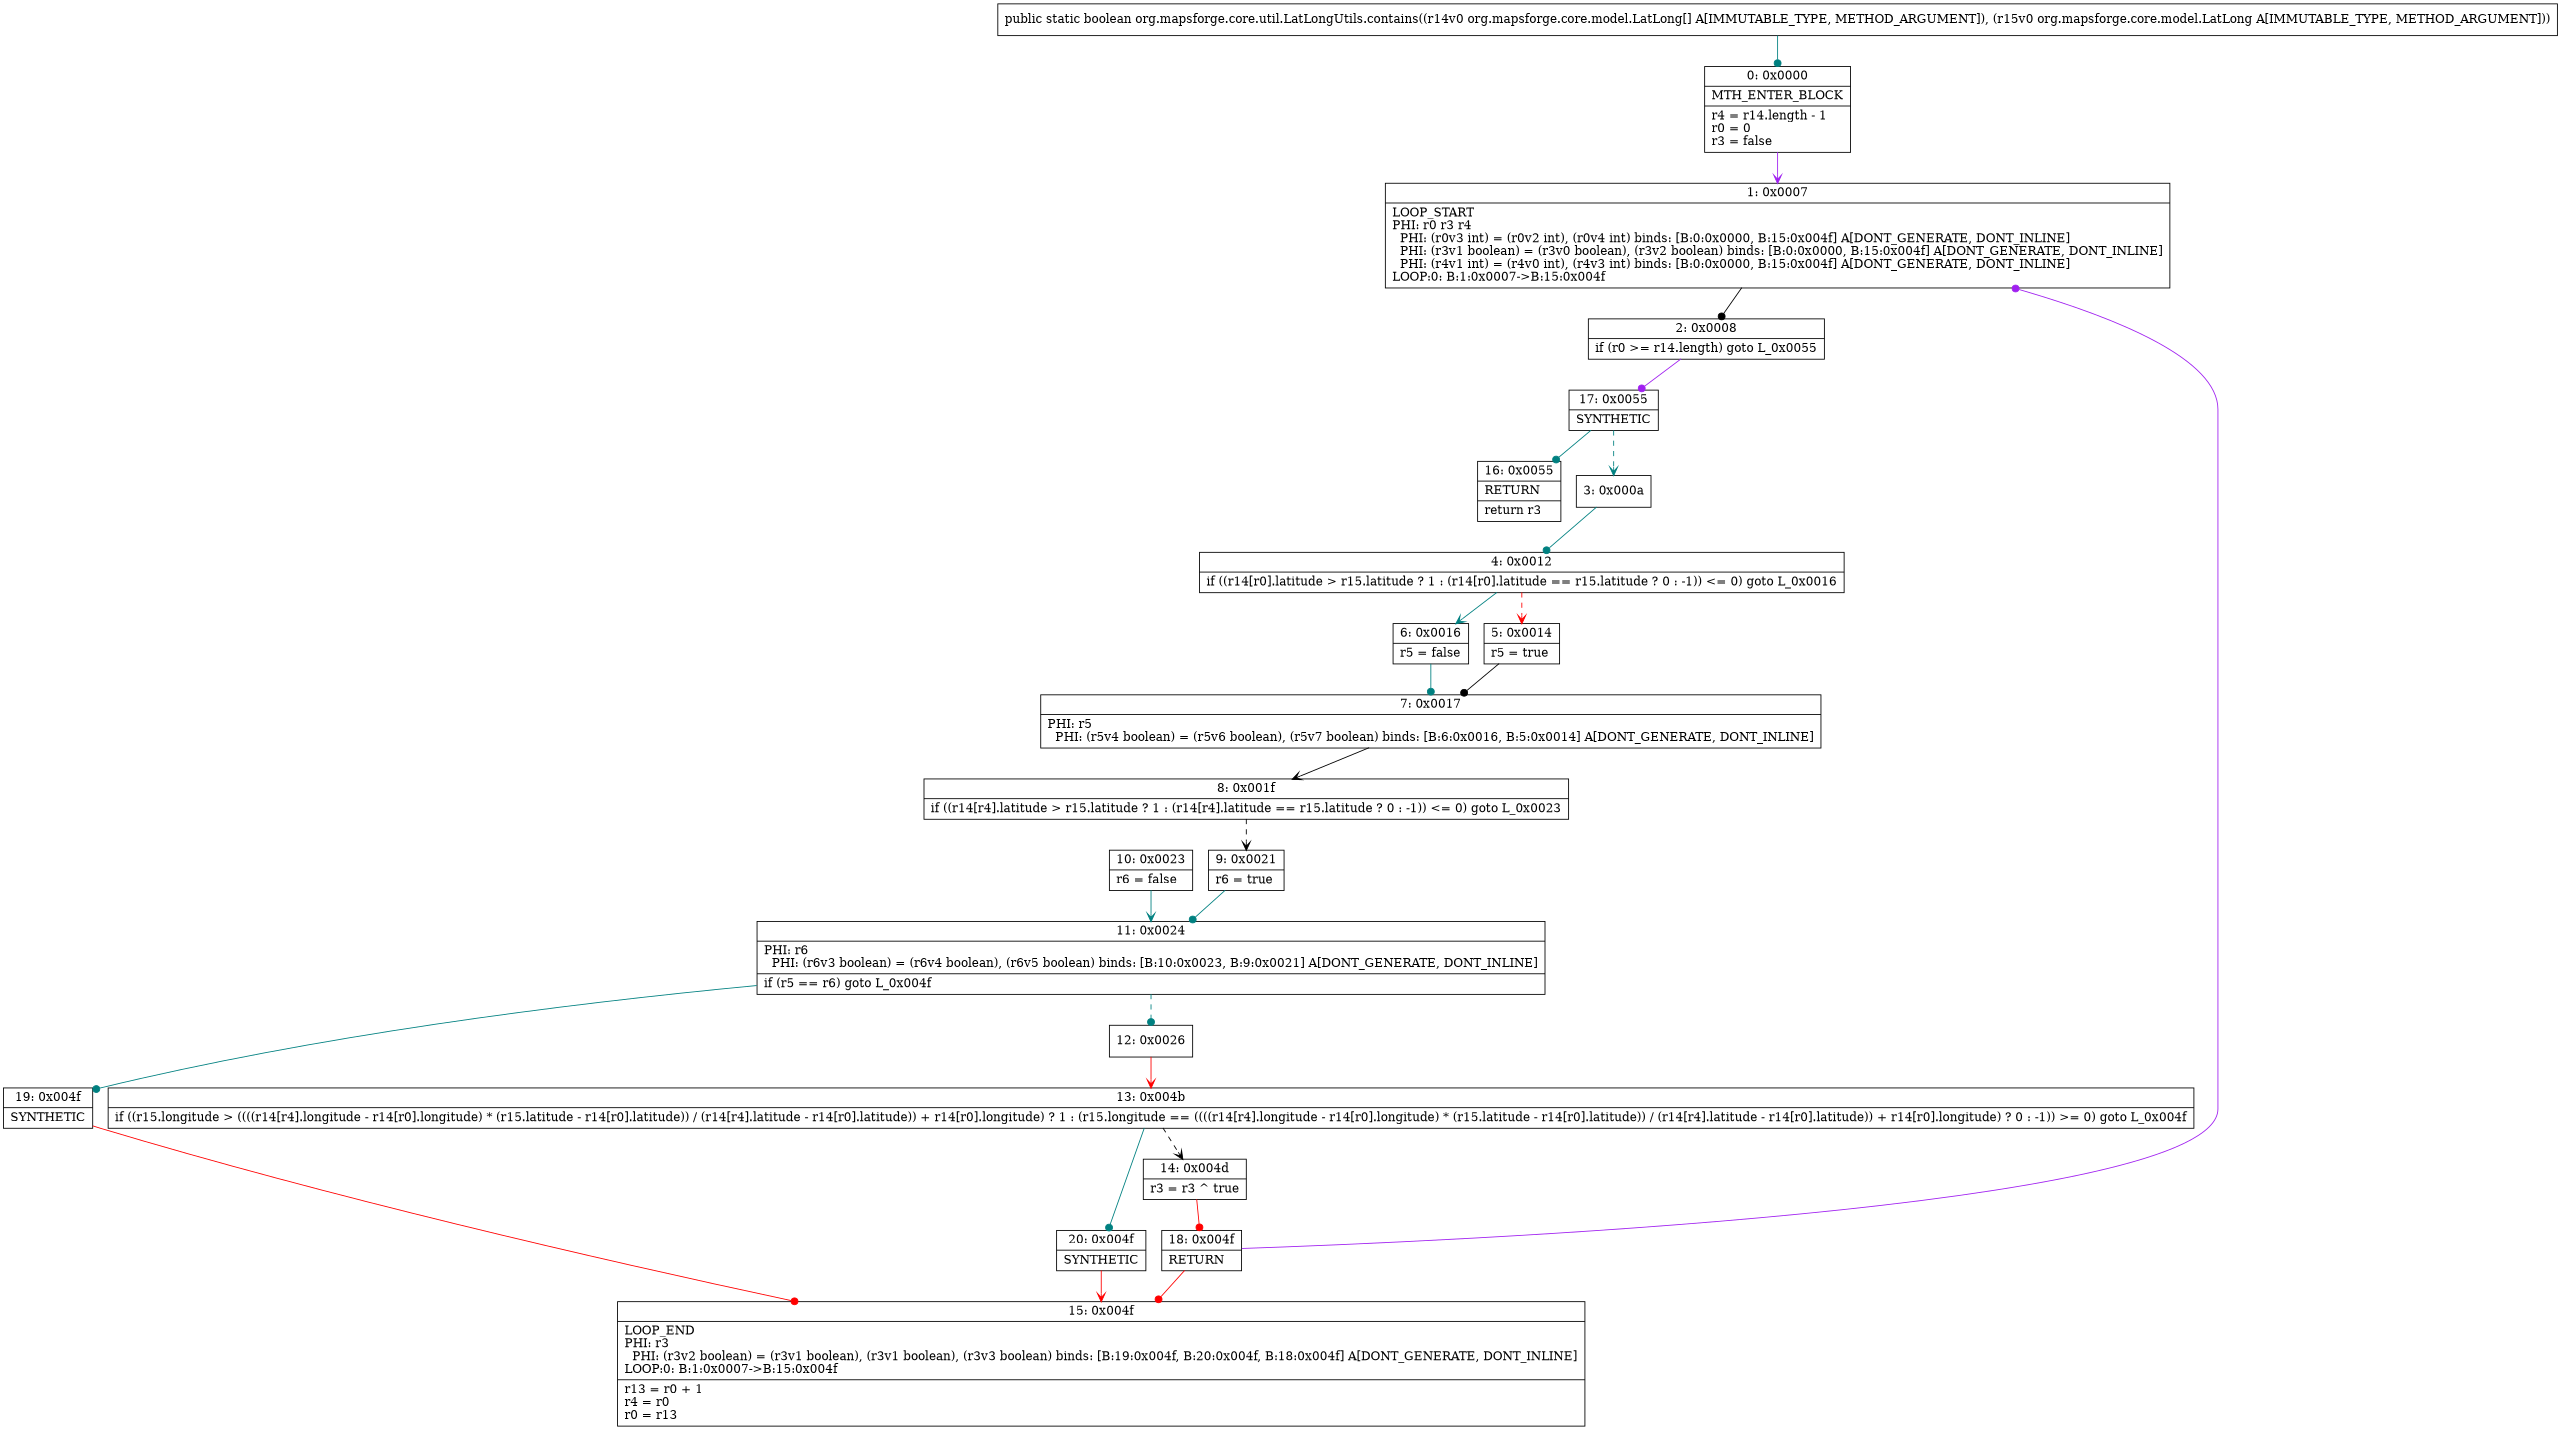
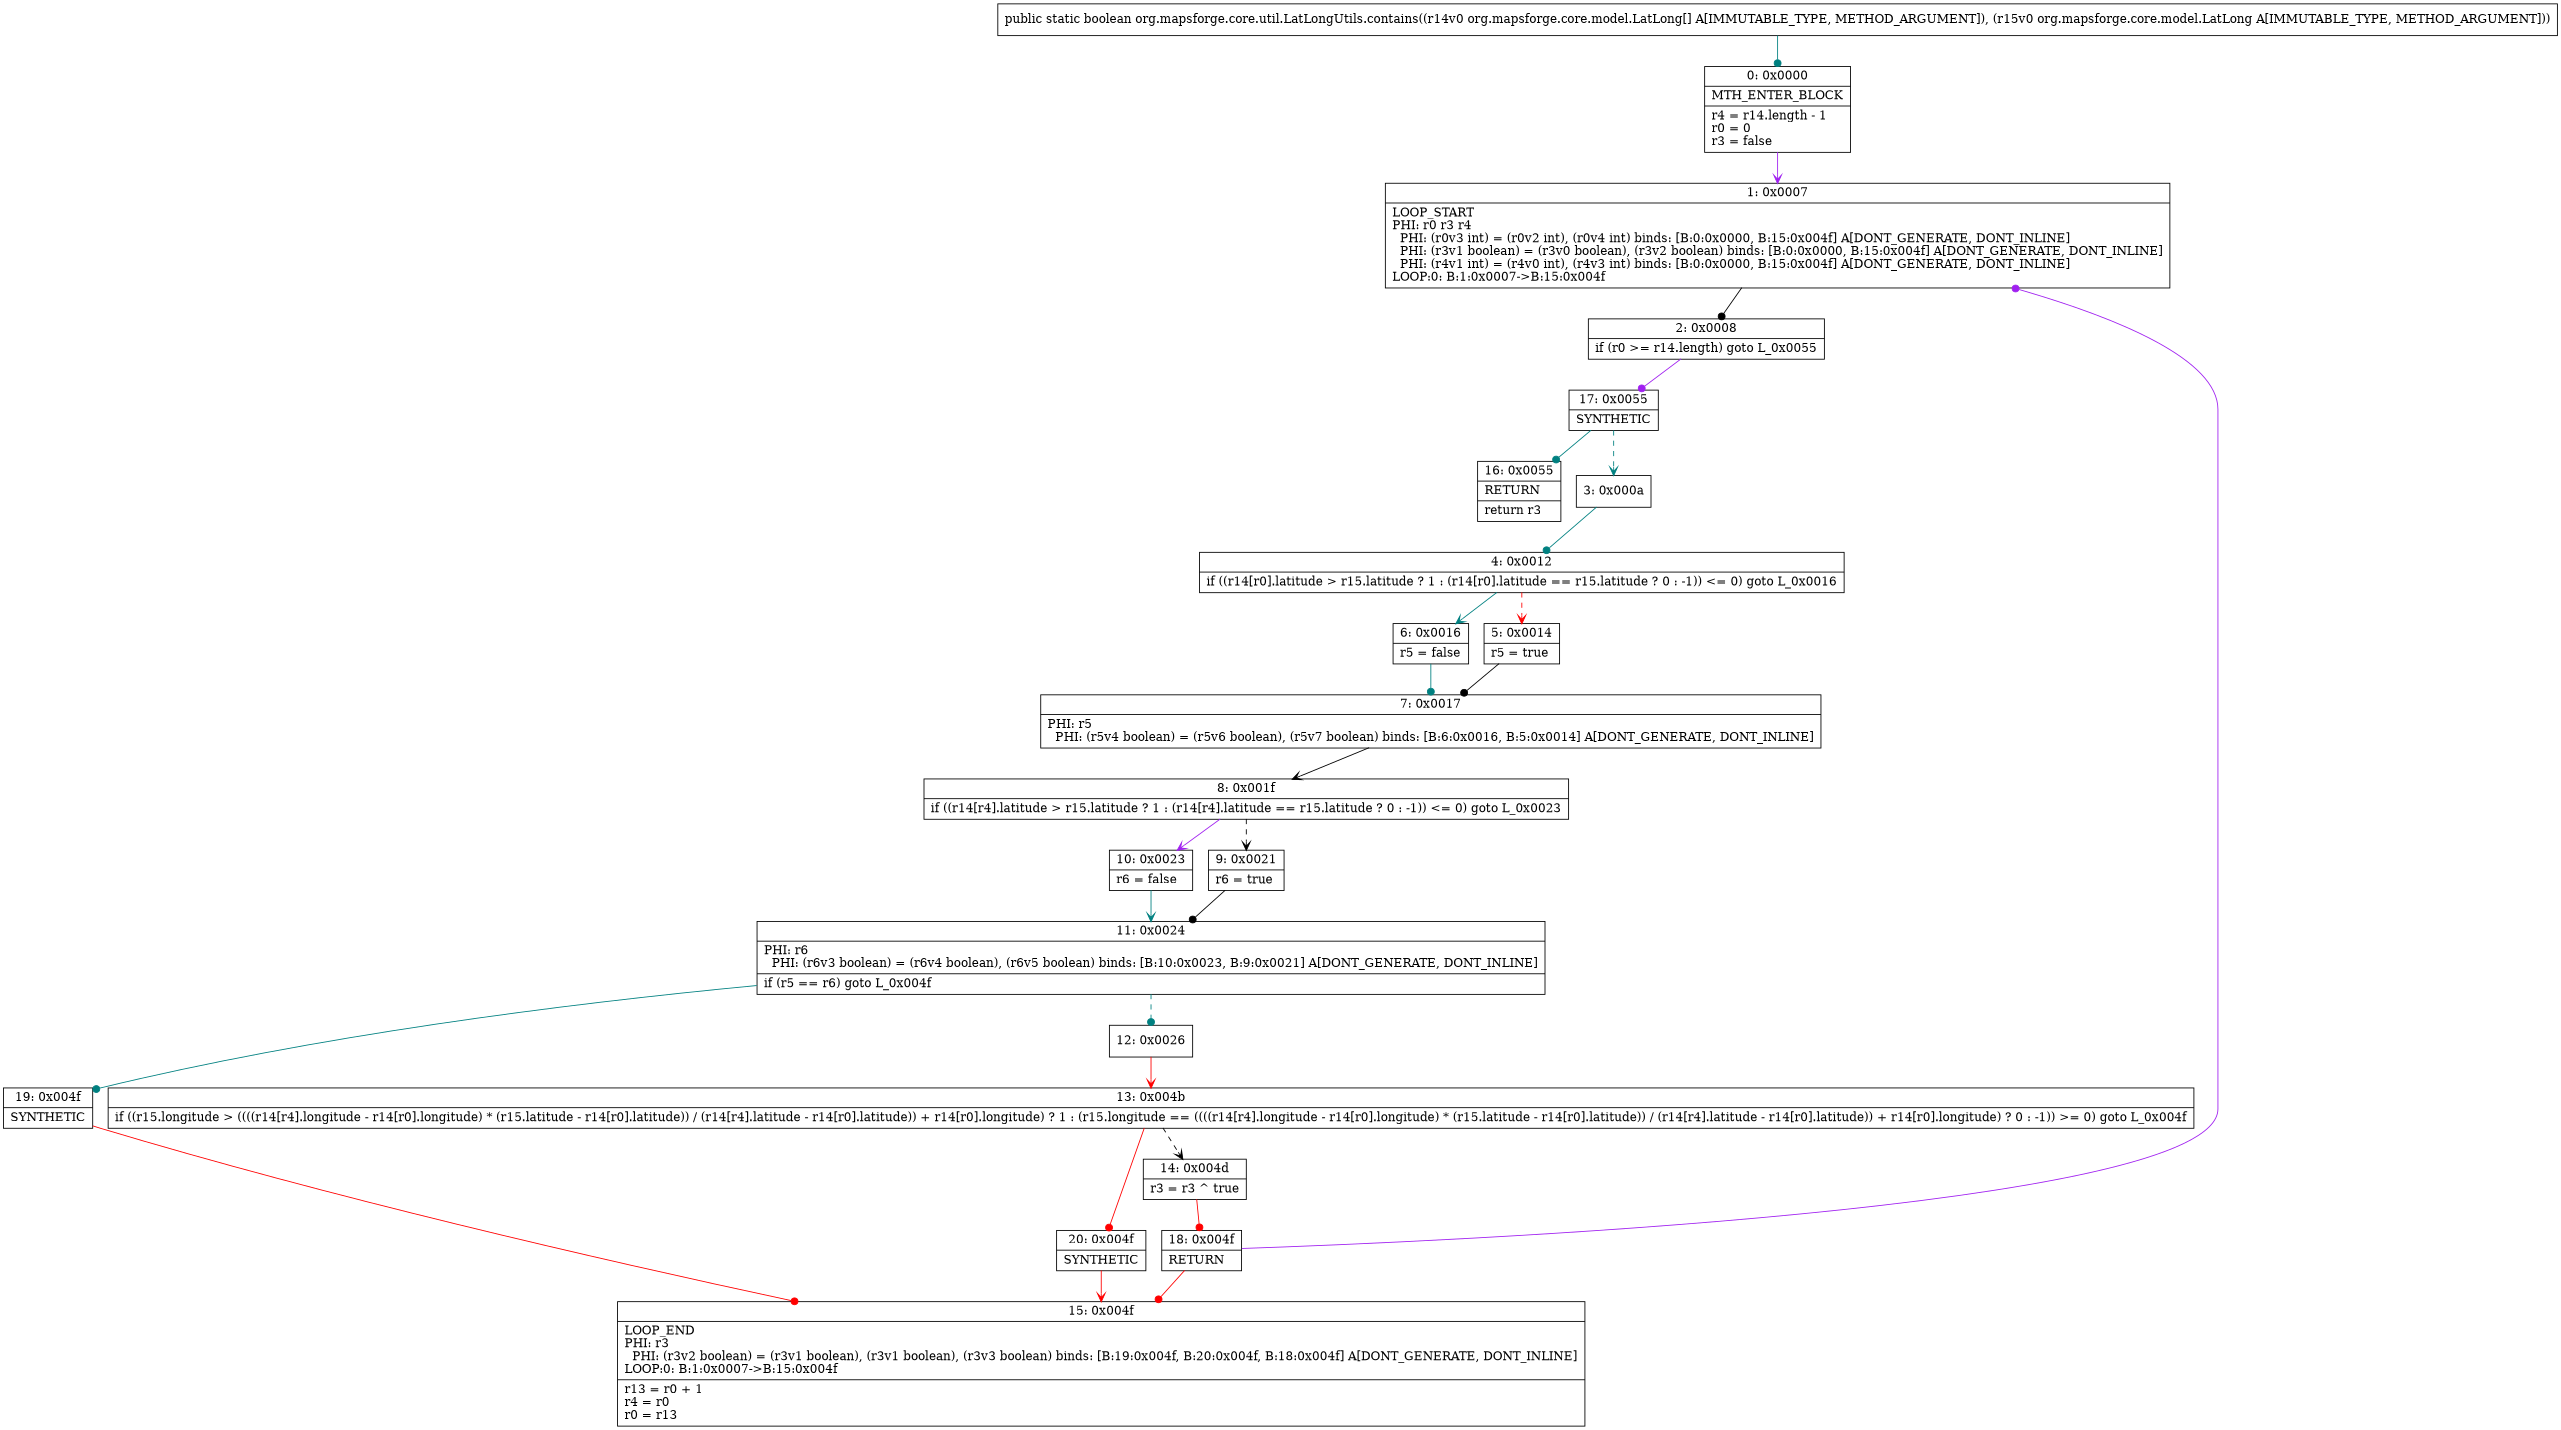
edge "8: 0x001f" -> "10: 0x0023": added
edge "9: 0x0021" -> "11: 0x0024": color teal -> black
edge "13: 0x004b" -> "20: 0x004f": color teal -> red
